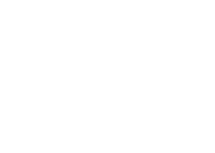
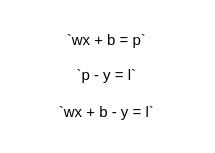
node "`wx + b = p` `p - y = l` `wx + b - y = l`": added
